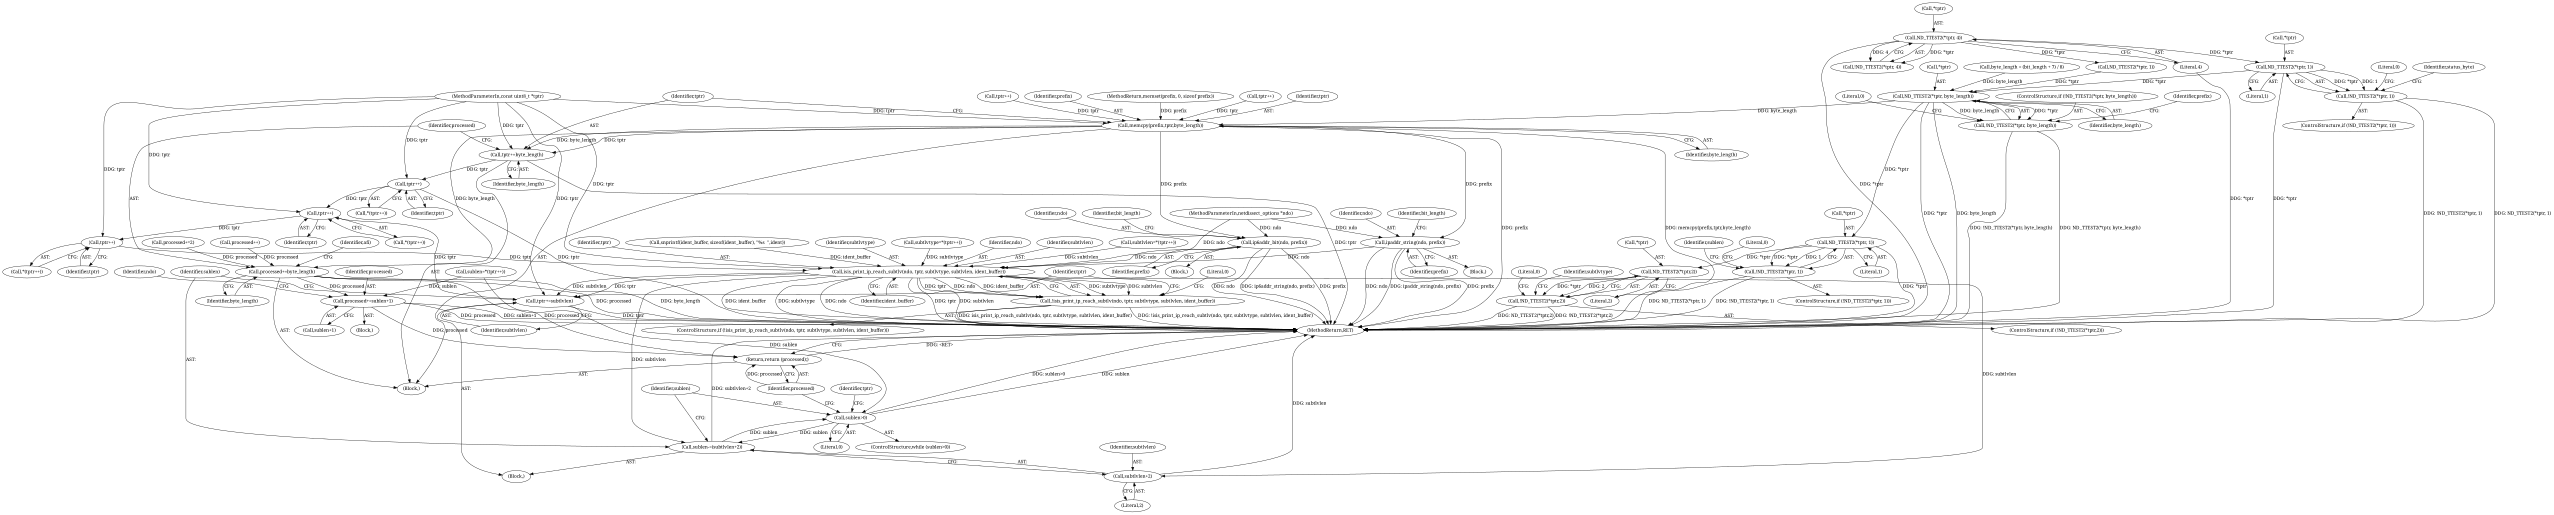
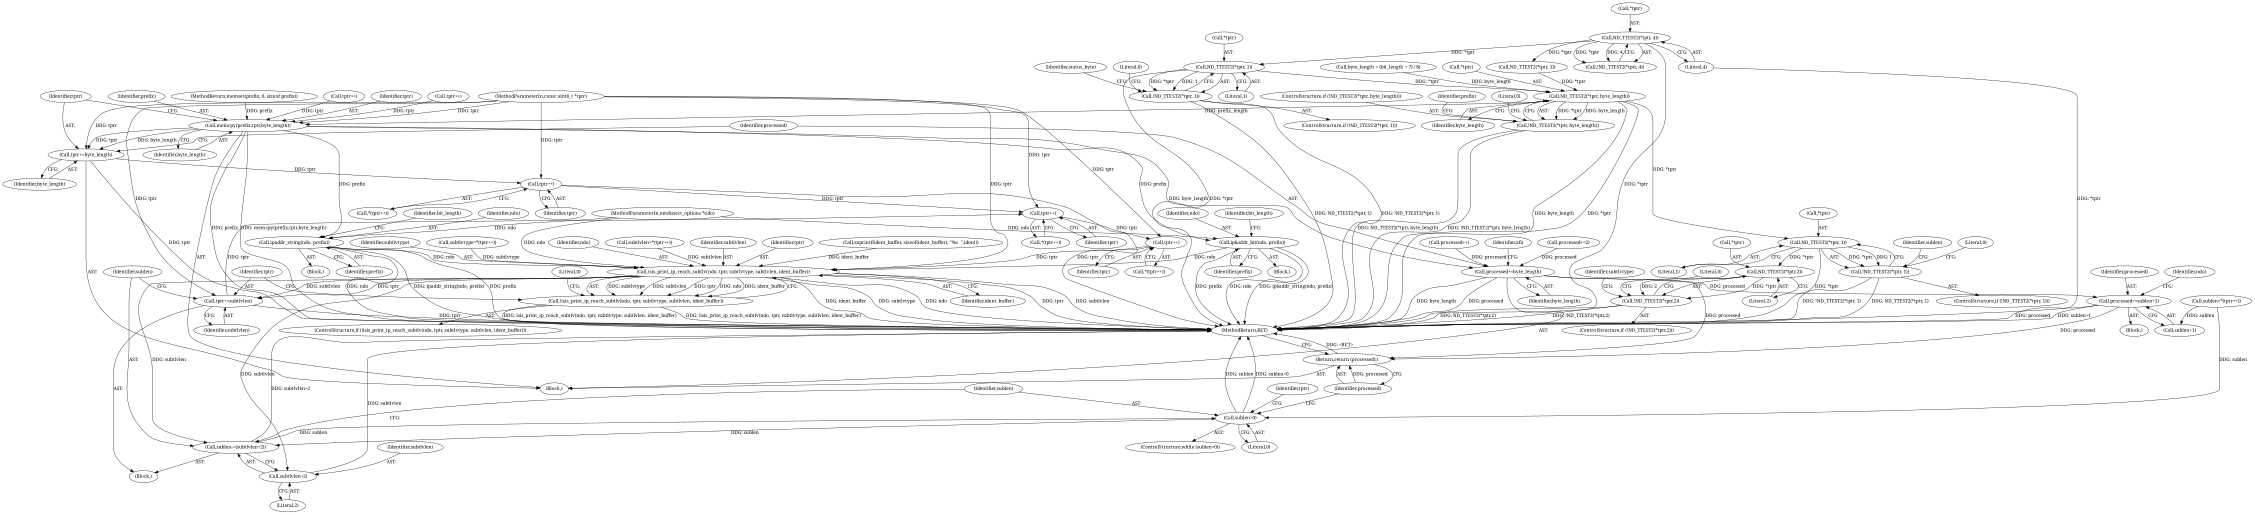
edge "(Call,ND_TTEST2(*tptr, byte_length))" -> "(Call,memcpy(prefix,tptr,byte_length))": label "DDG: byte_length" -> "DDG: prefix_length"
edge "(Call,sublen=*(tptr++))" -> "(Call,processed+=sublen+1)": now "(Call,sublen=*(tptr++))" -> "(Call,sublen+1)"
